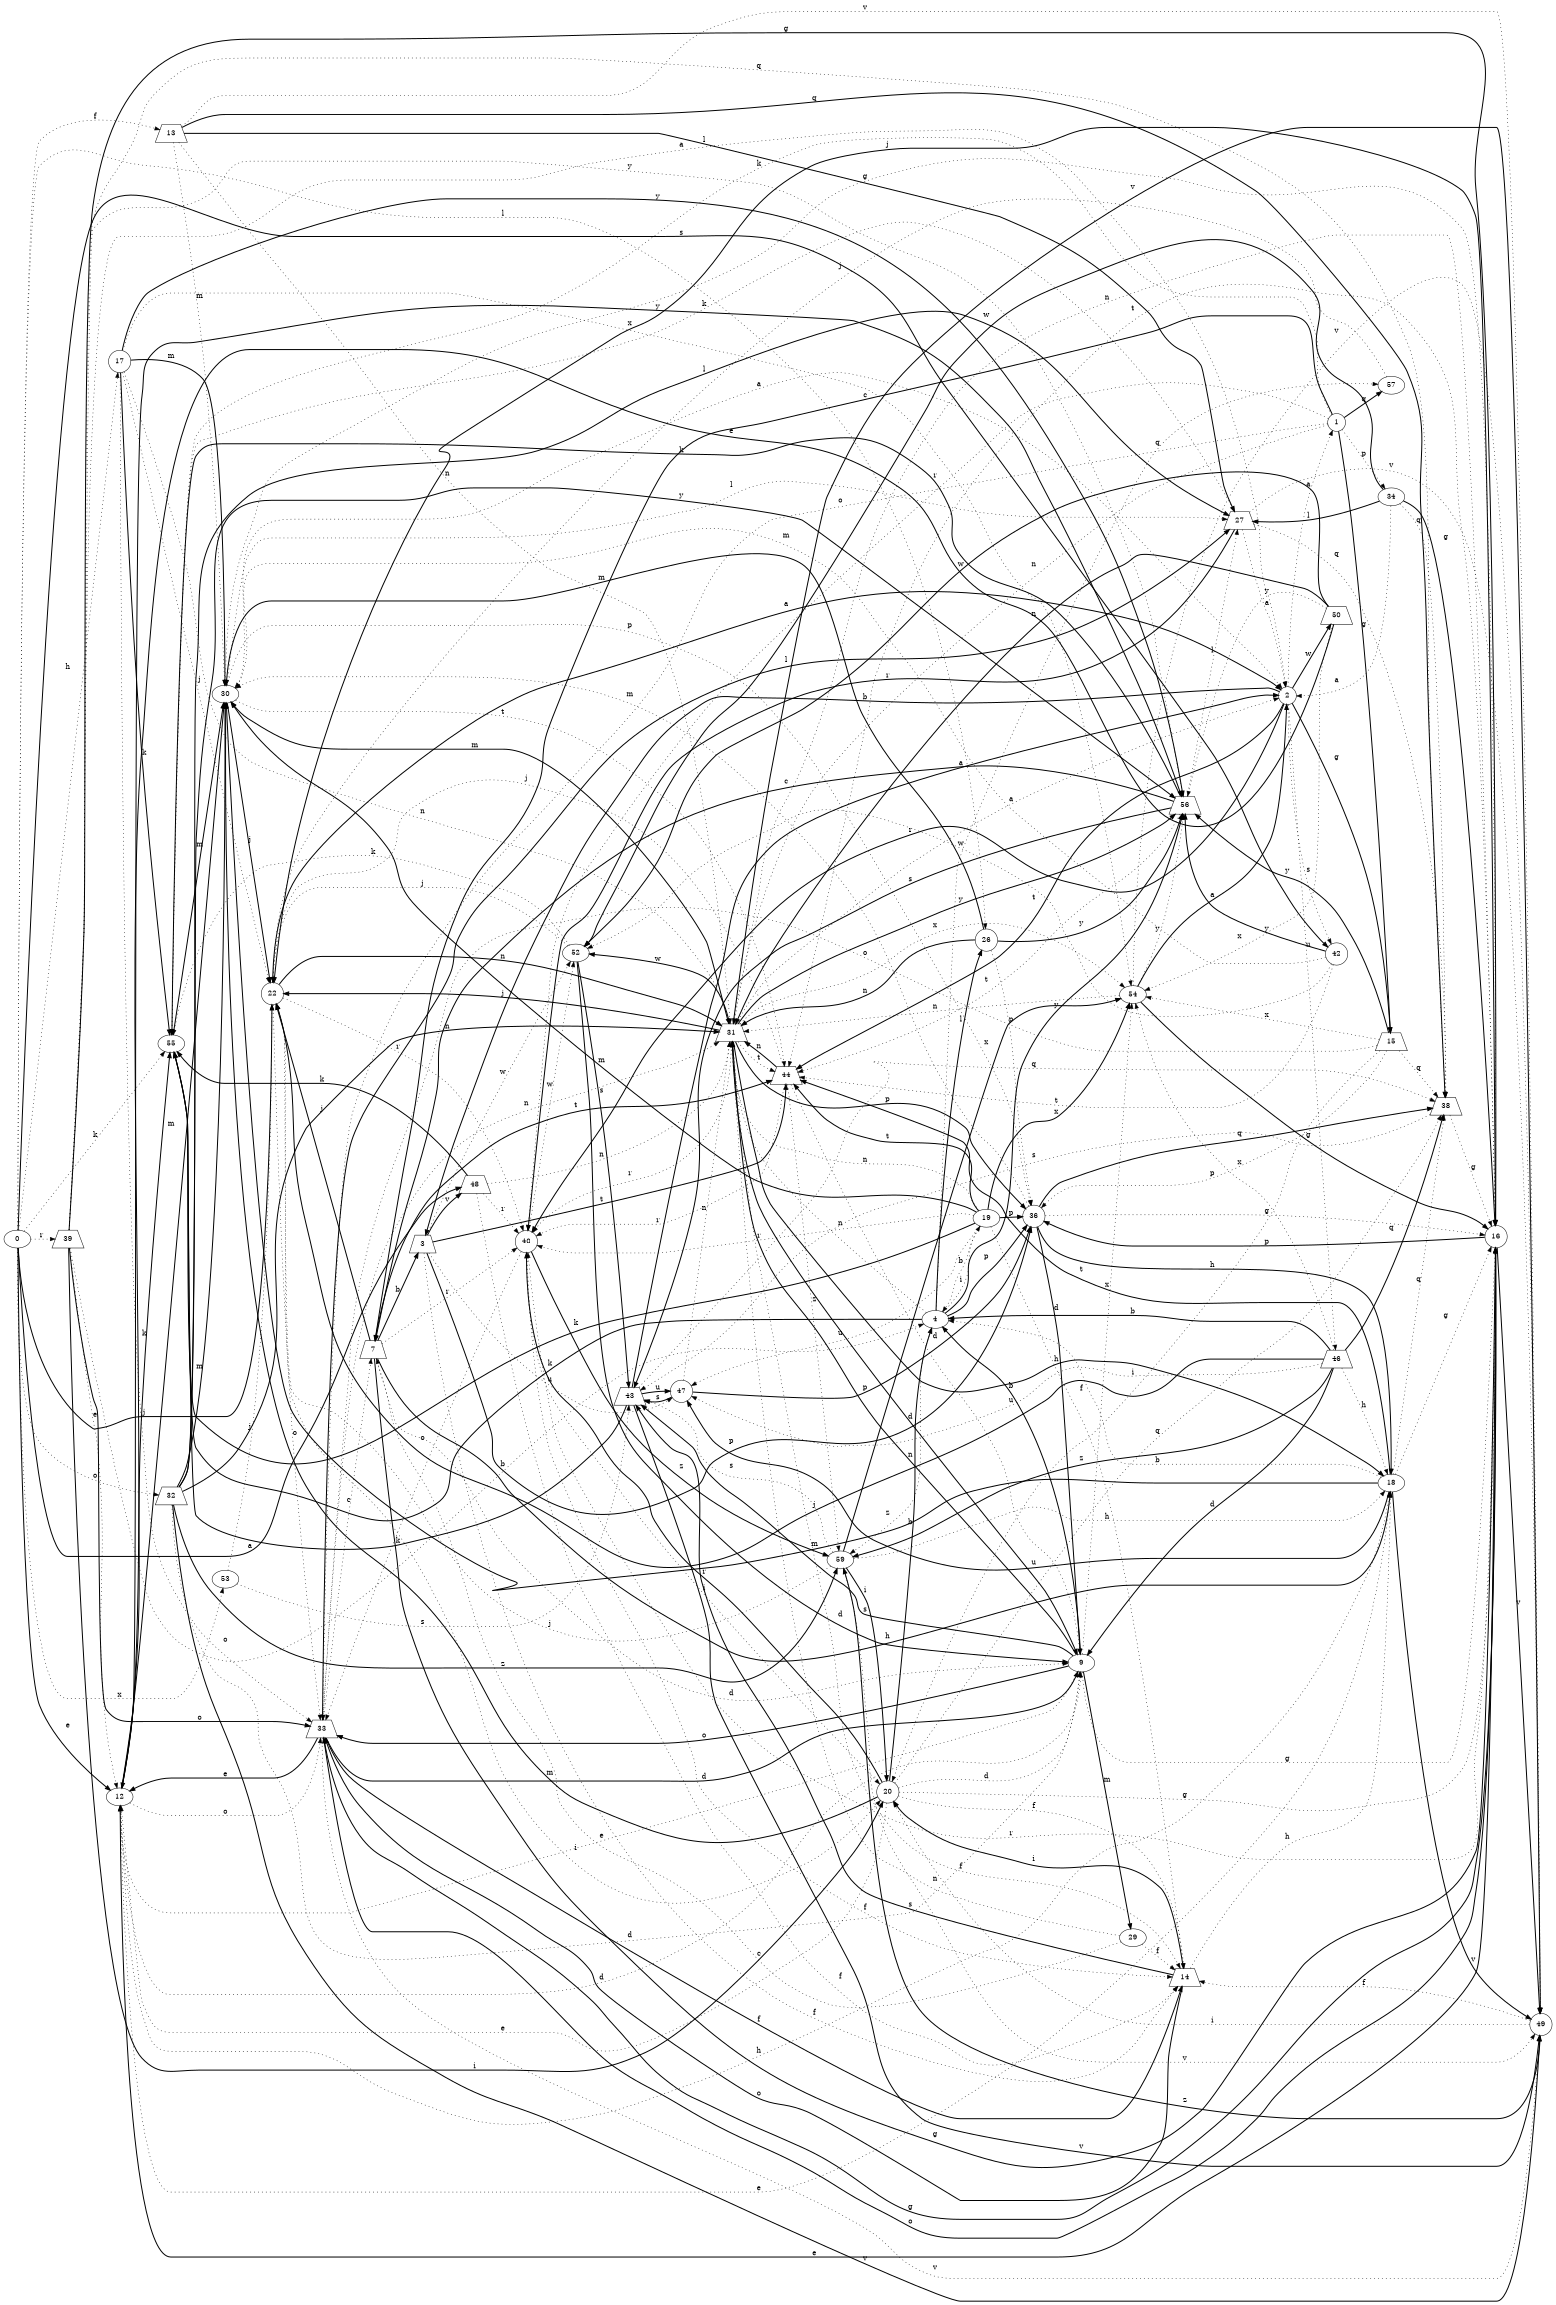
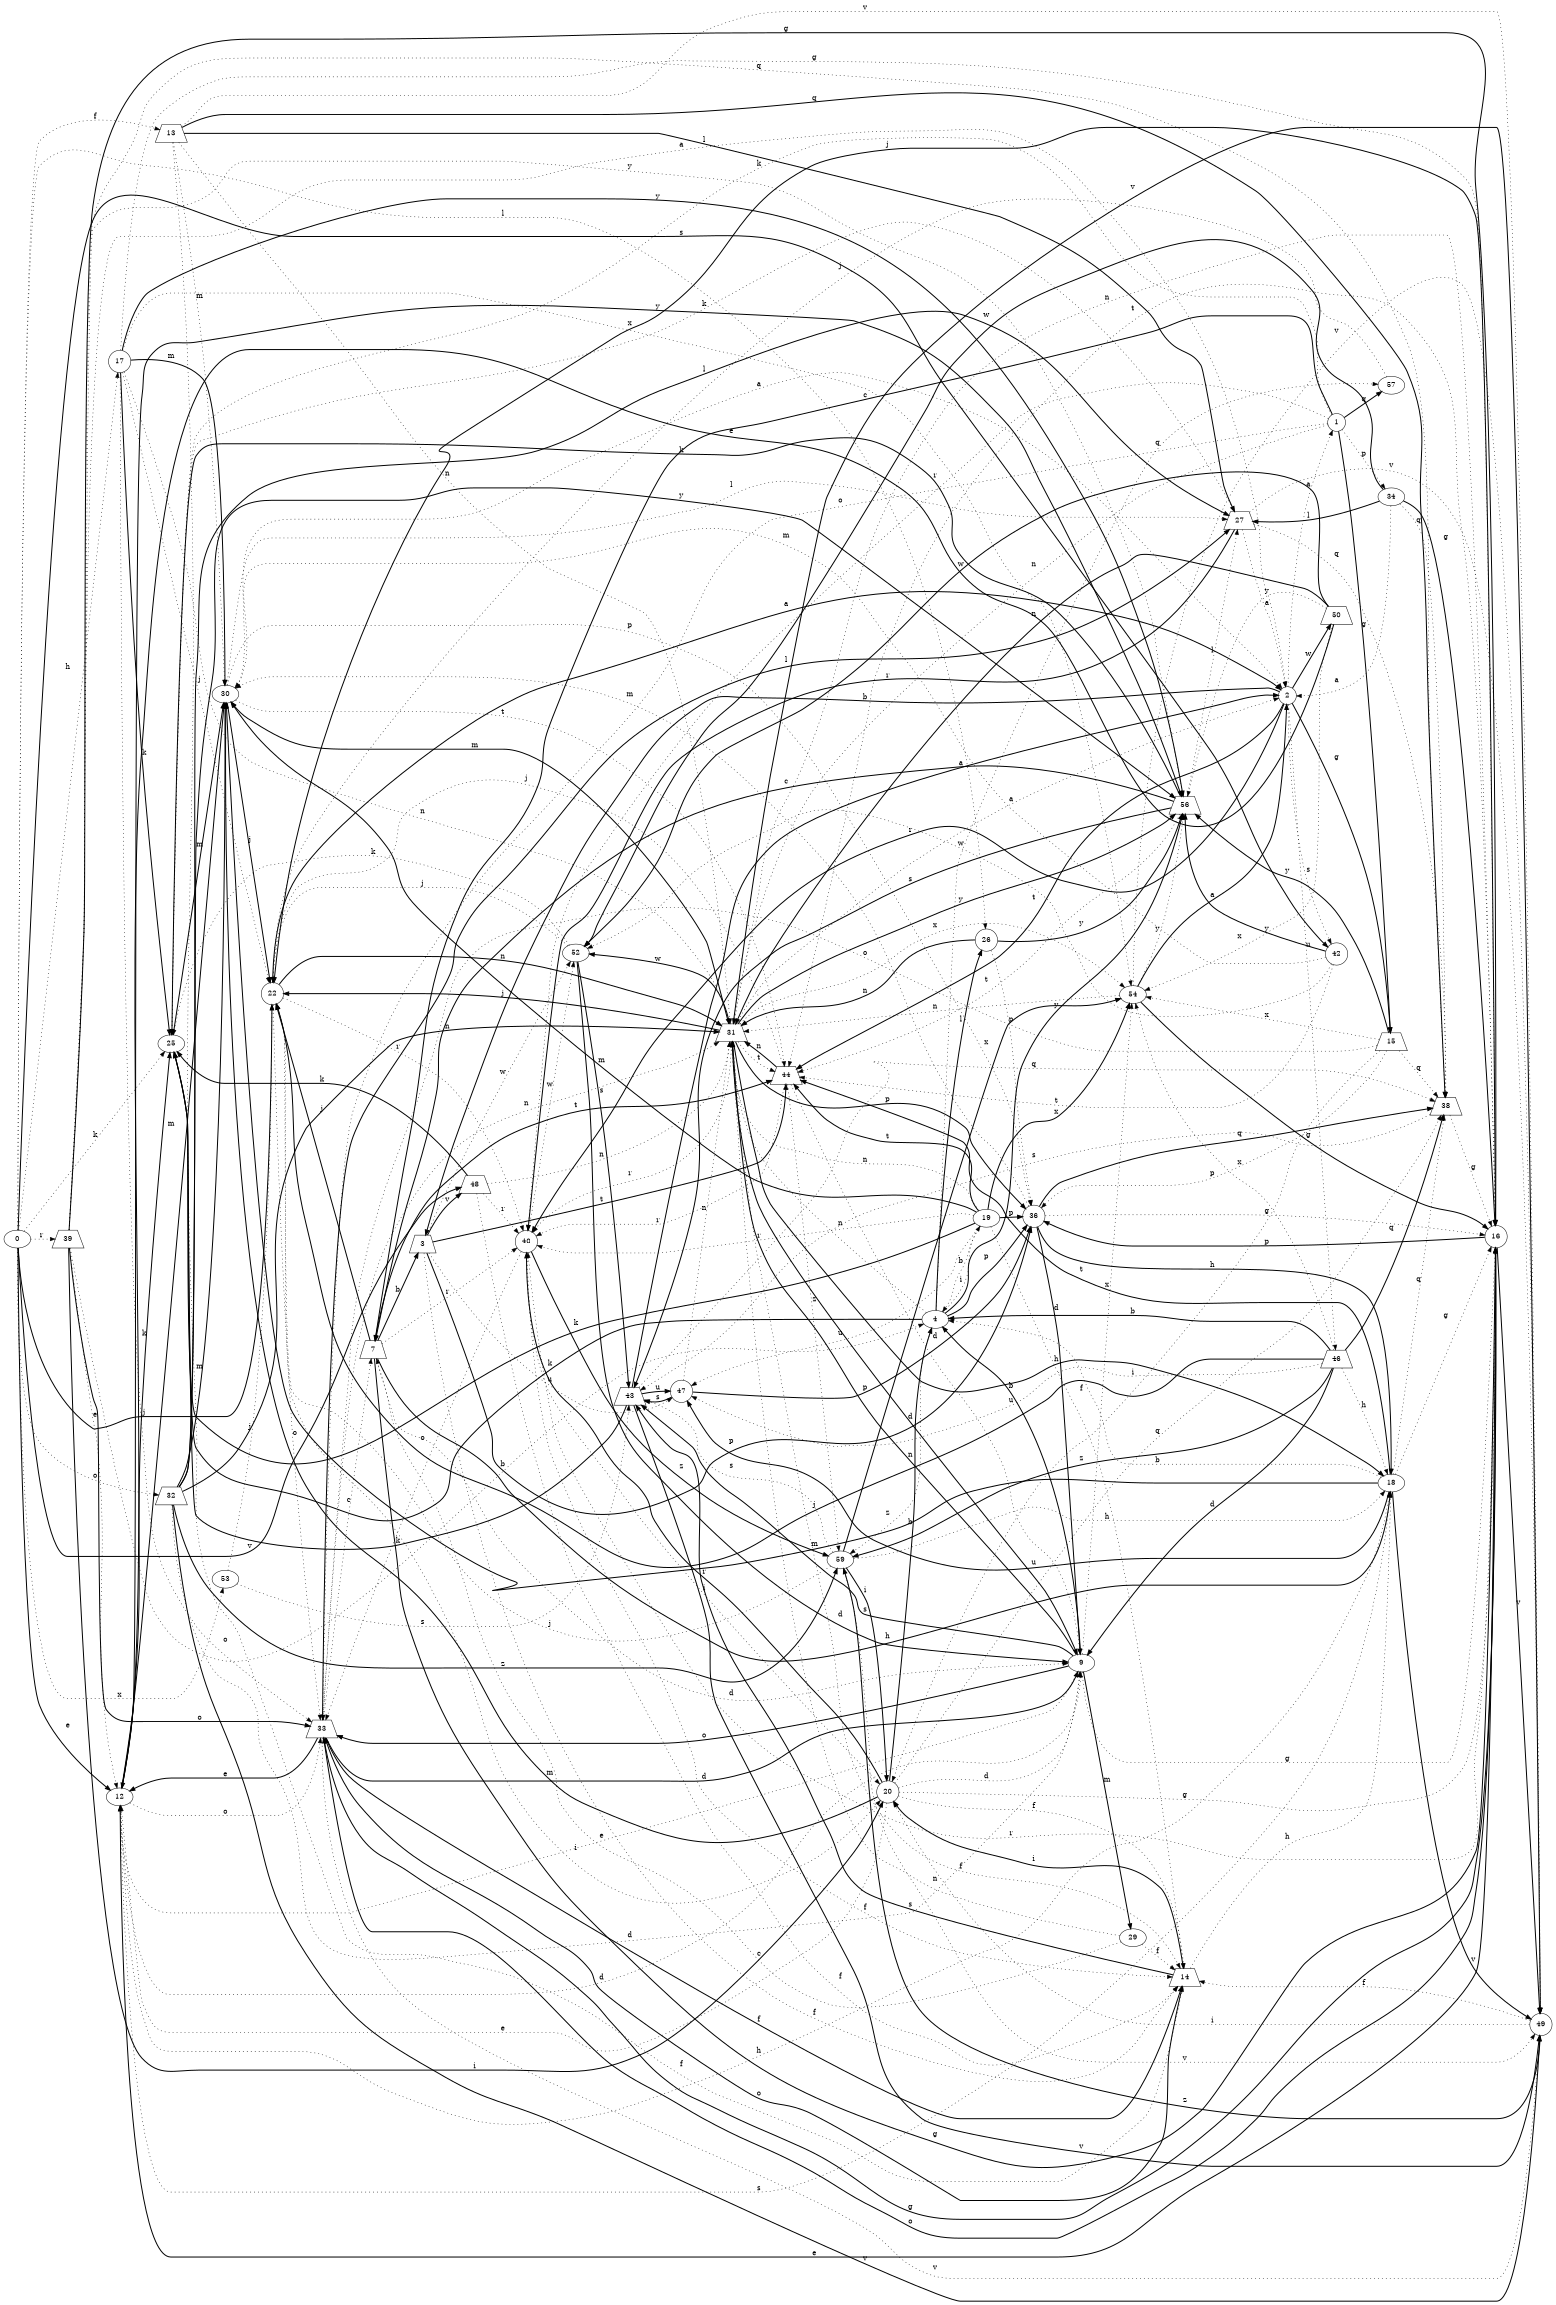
edge "30" -> "16": now "17" -> "16"
edge "26" -> "30": removed, label "m"
node "55": label "55" -> "25"
edge "0" -> "48": label "a" -> "v"
edge "13" -> "14": added, label "f"
edge "18" -> "12": label "e" -> "s"
